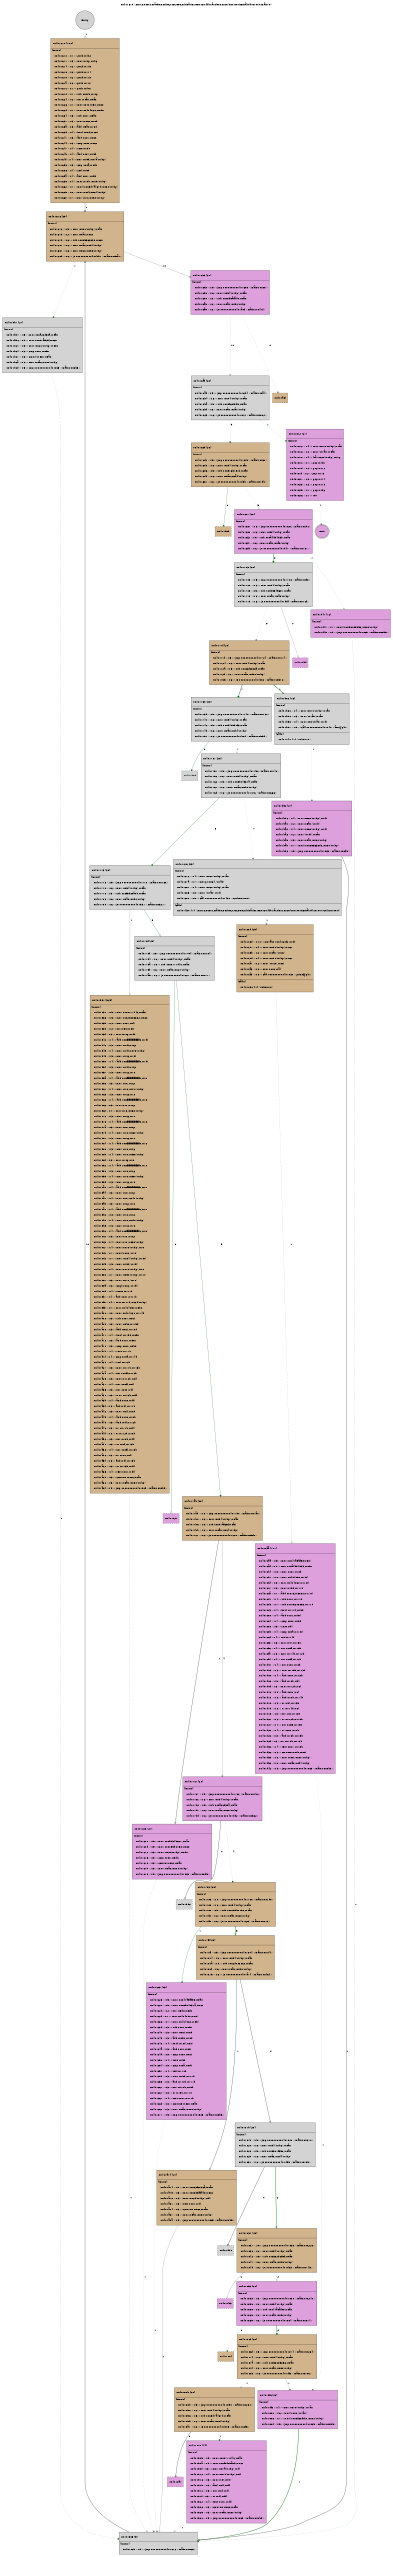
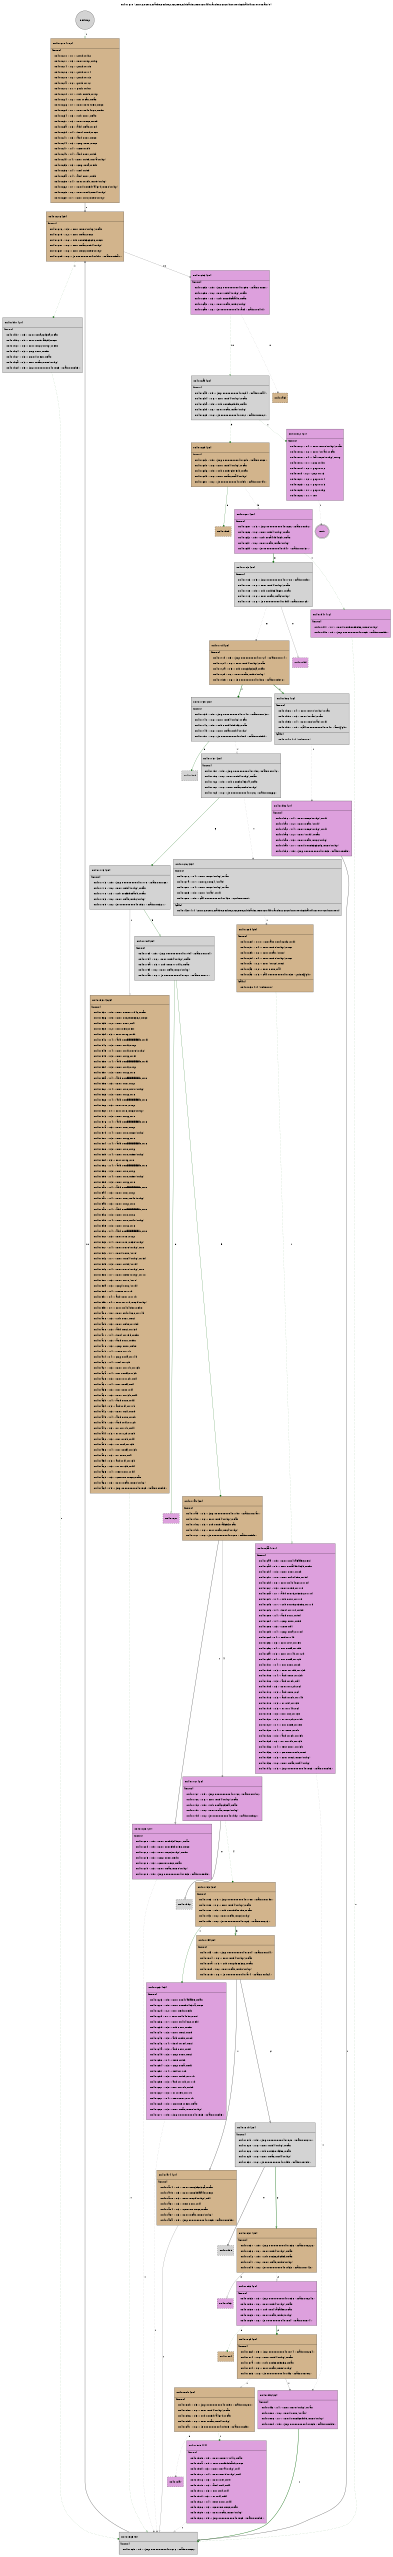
node "Entry": label "Entry" -> "Desktop"
edge "0x40188b [28]" -> "0x4018a7": style bold -> dotted
